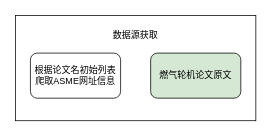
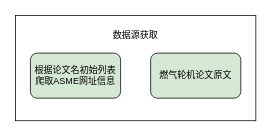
node "根据论文名初始列表爬取ASME网址信息": fillcolor #ffffff -> #d5e8d4
